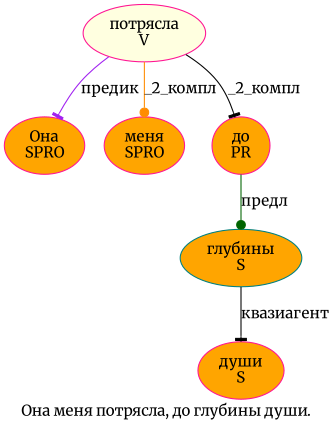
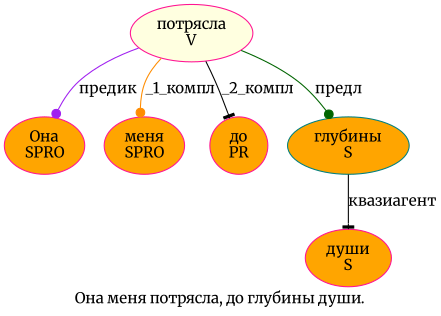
edge "потрясла V" -> "Она SPRO": arrowhead tee -> dot
edge "потрясла V" -> "меня SPRO": label "_2_компл" -> "_1_компл"
edge "до PR" -> "глубины S": now "потрясла V" -> "глубины S"
